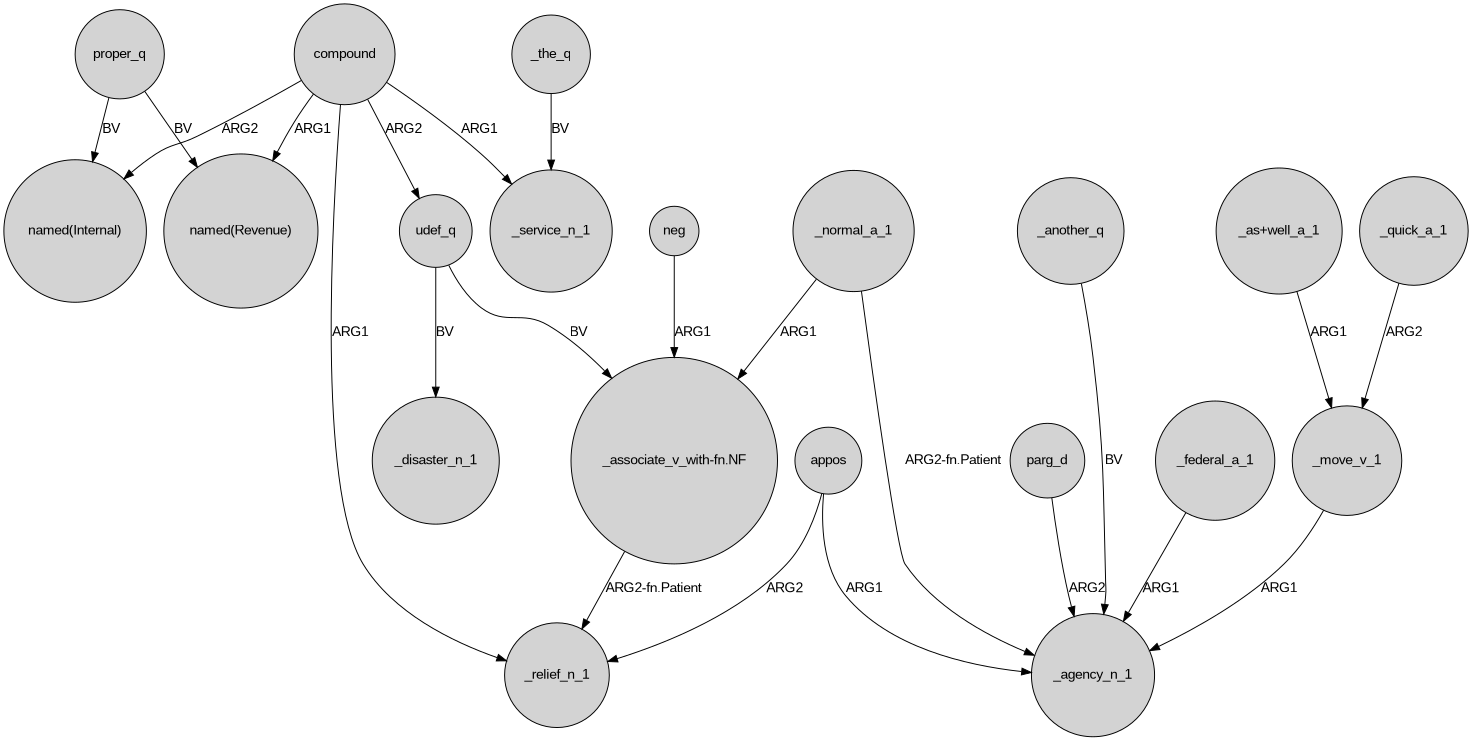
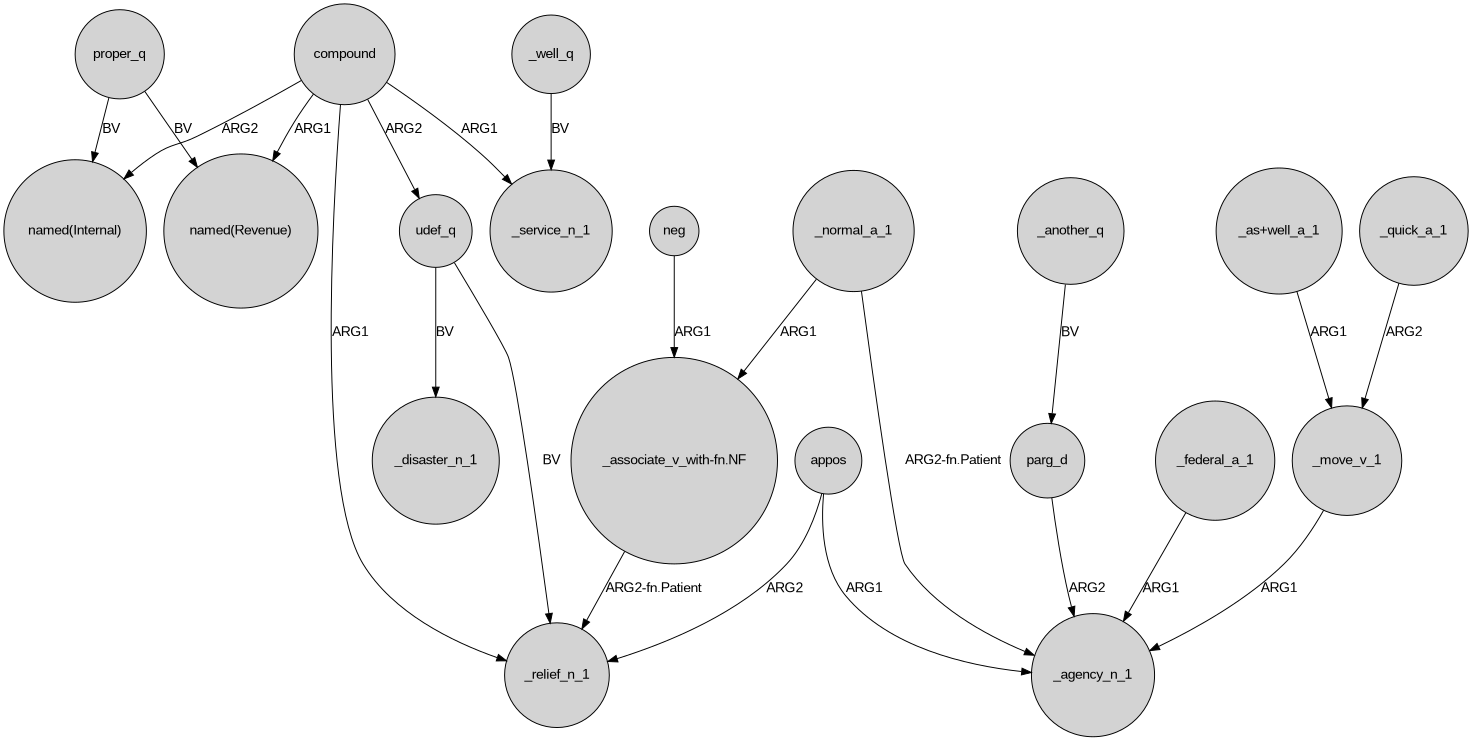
node "_the_q": label "_the_q" -> "_well_q"
edge "udef_q" -> "_associate_v_with-fn.NF": now "udef_q" -> "_relief_n_1"
edge "_another_q" -> "_agency_n_1": now "_another_q" -> "parg_d"
